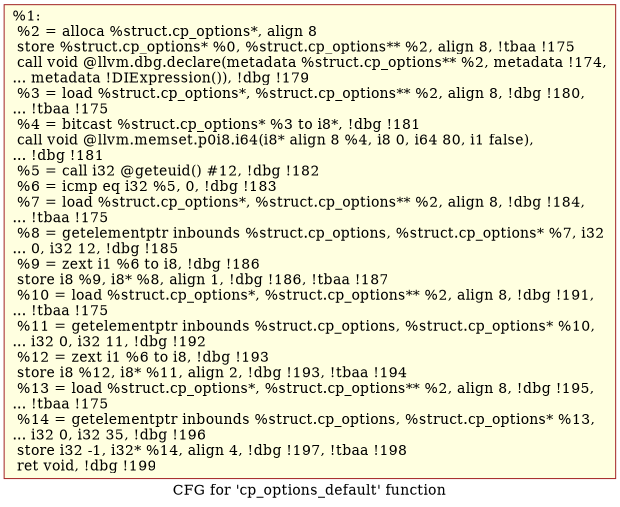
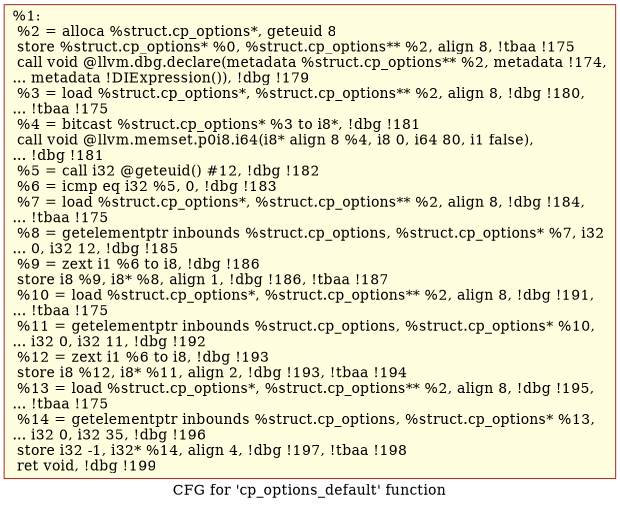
node "%1:": text "%2 = alloca %struct.cp_options*, align 8" -> "%2 = alloca %struct.cp_options*, geteuid 8"
